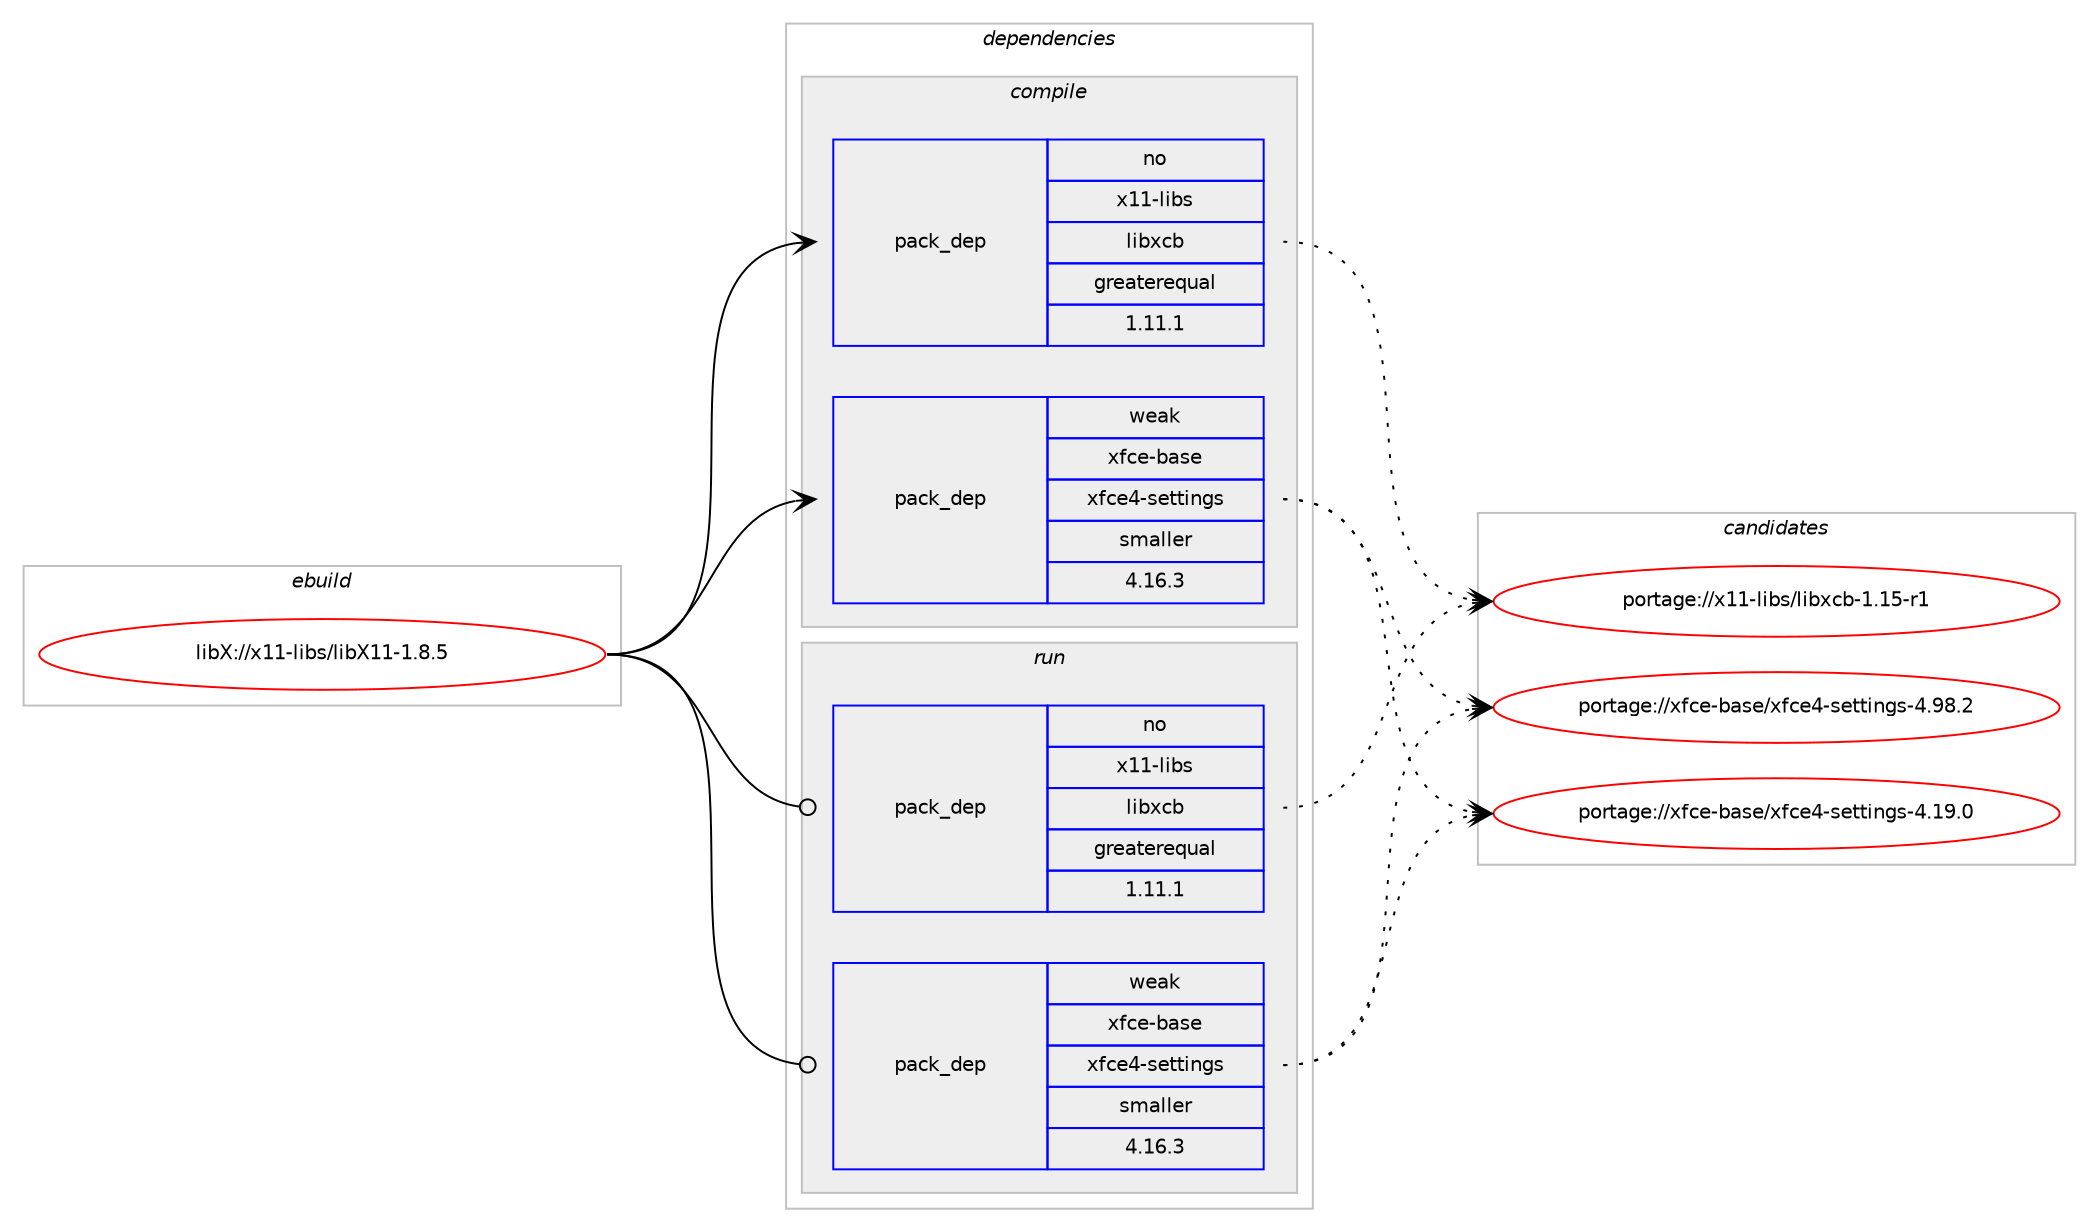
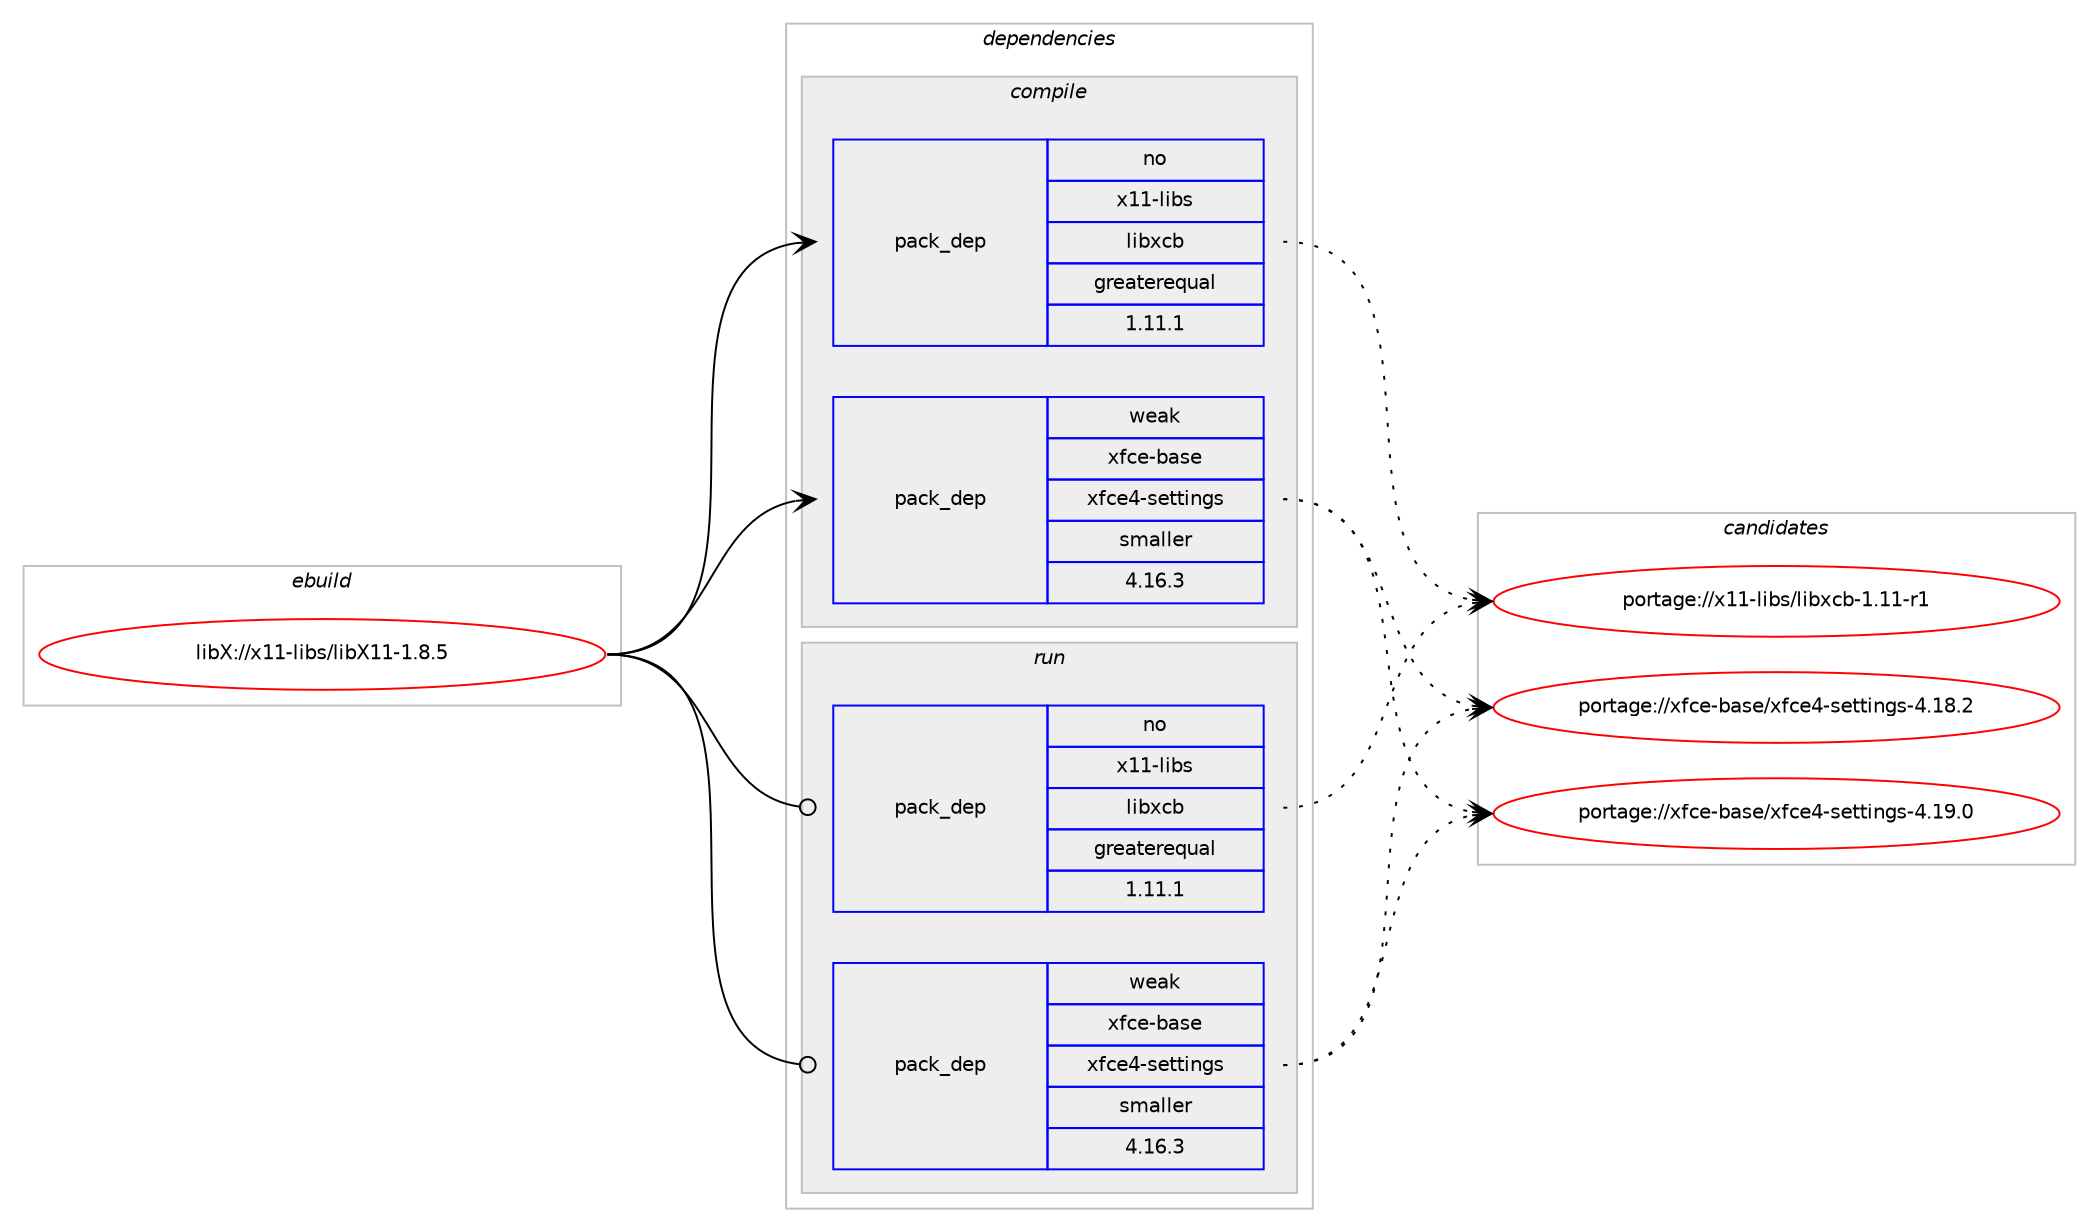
node "portage://x11-libs/libxcb-1.15-r1": label "portage://x11-libs/libxcb-1.15-r1" -> "portage://x11-libs/libxcb-1.11-r1"
node "portage://xfce-base/xfce4-settings-4.98.2": label "portage://xfce-base/xfce4-settings-4.98.2" -> "portage://xfce-base/xfce4-settings-4.18.2"
